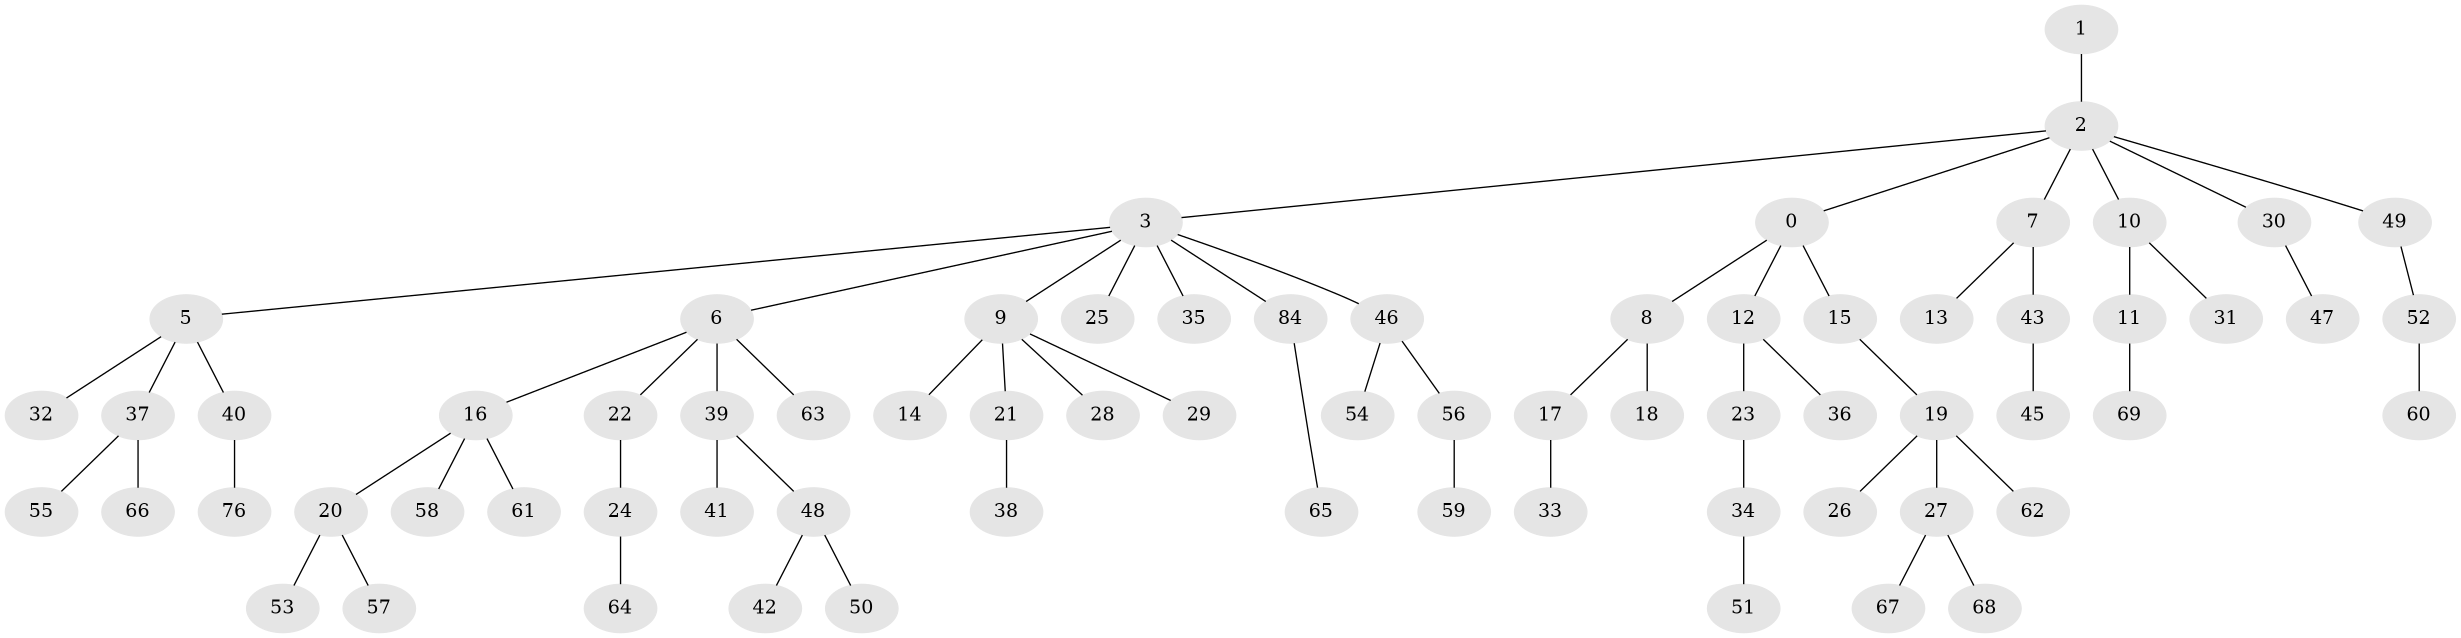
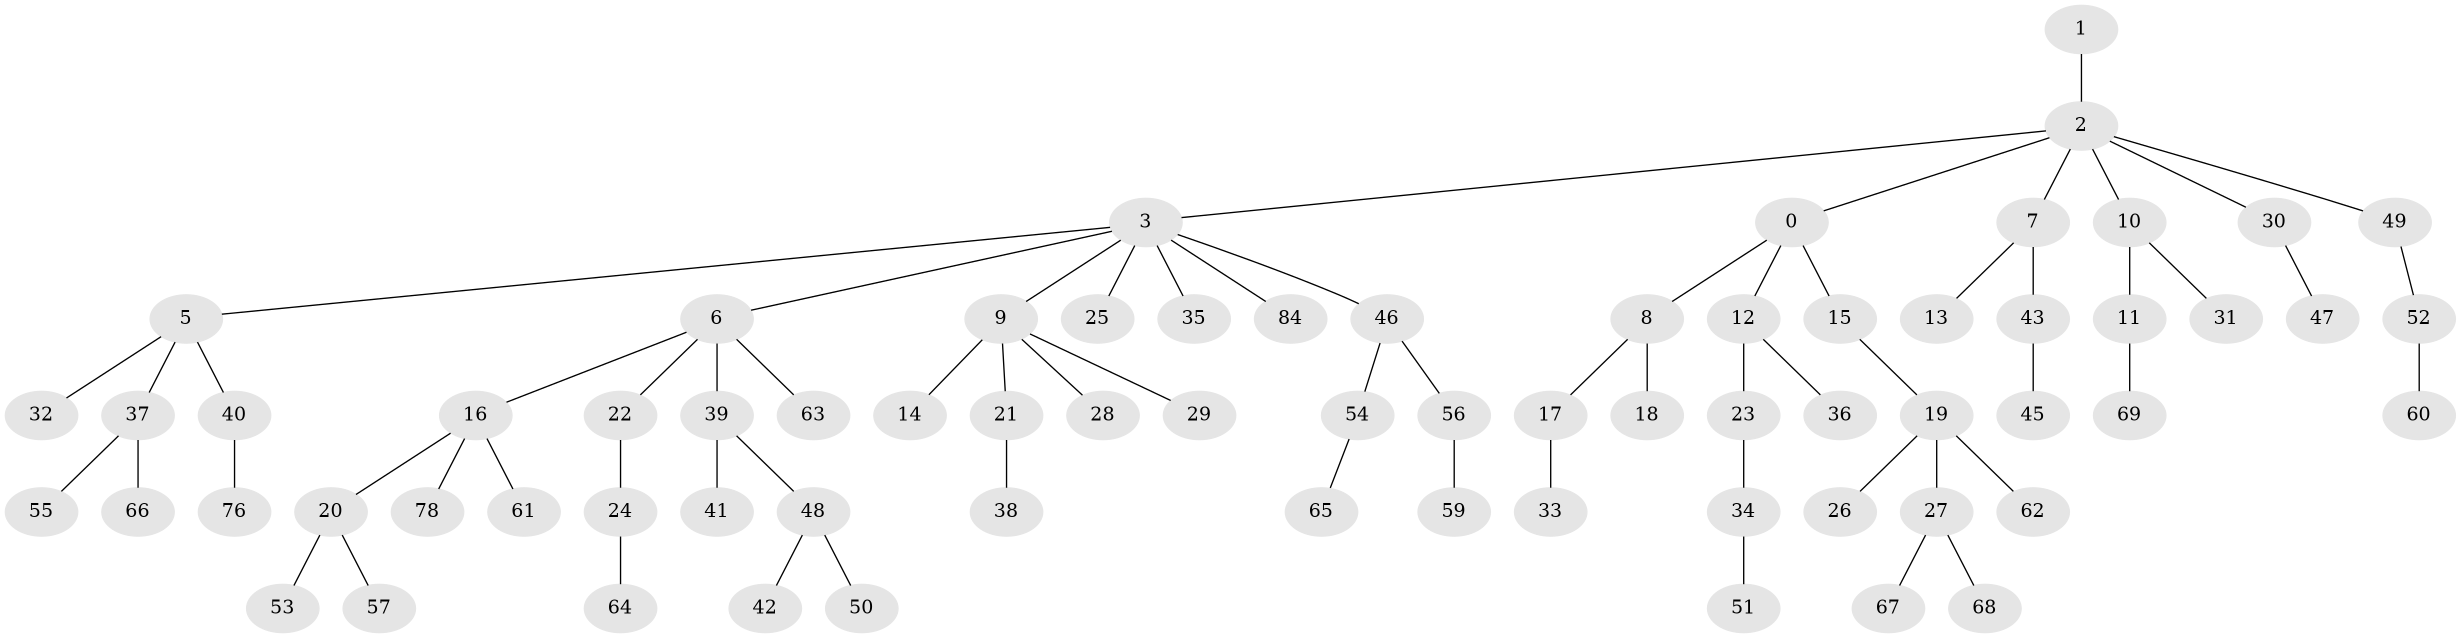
edge "84" -- "65": now "54" -- "65"
node "58": label "58" -> "78"
